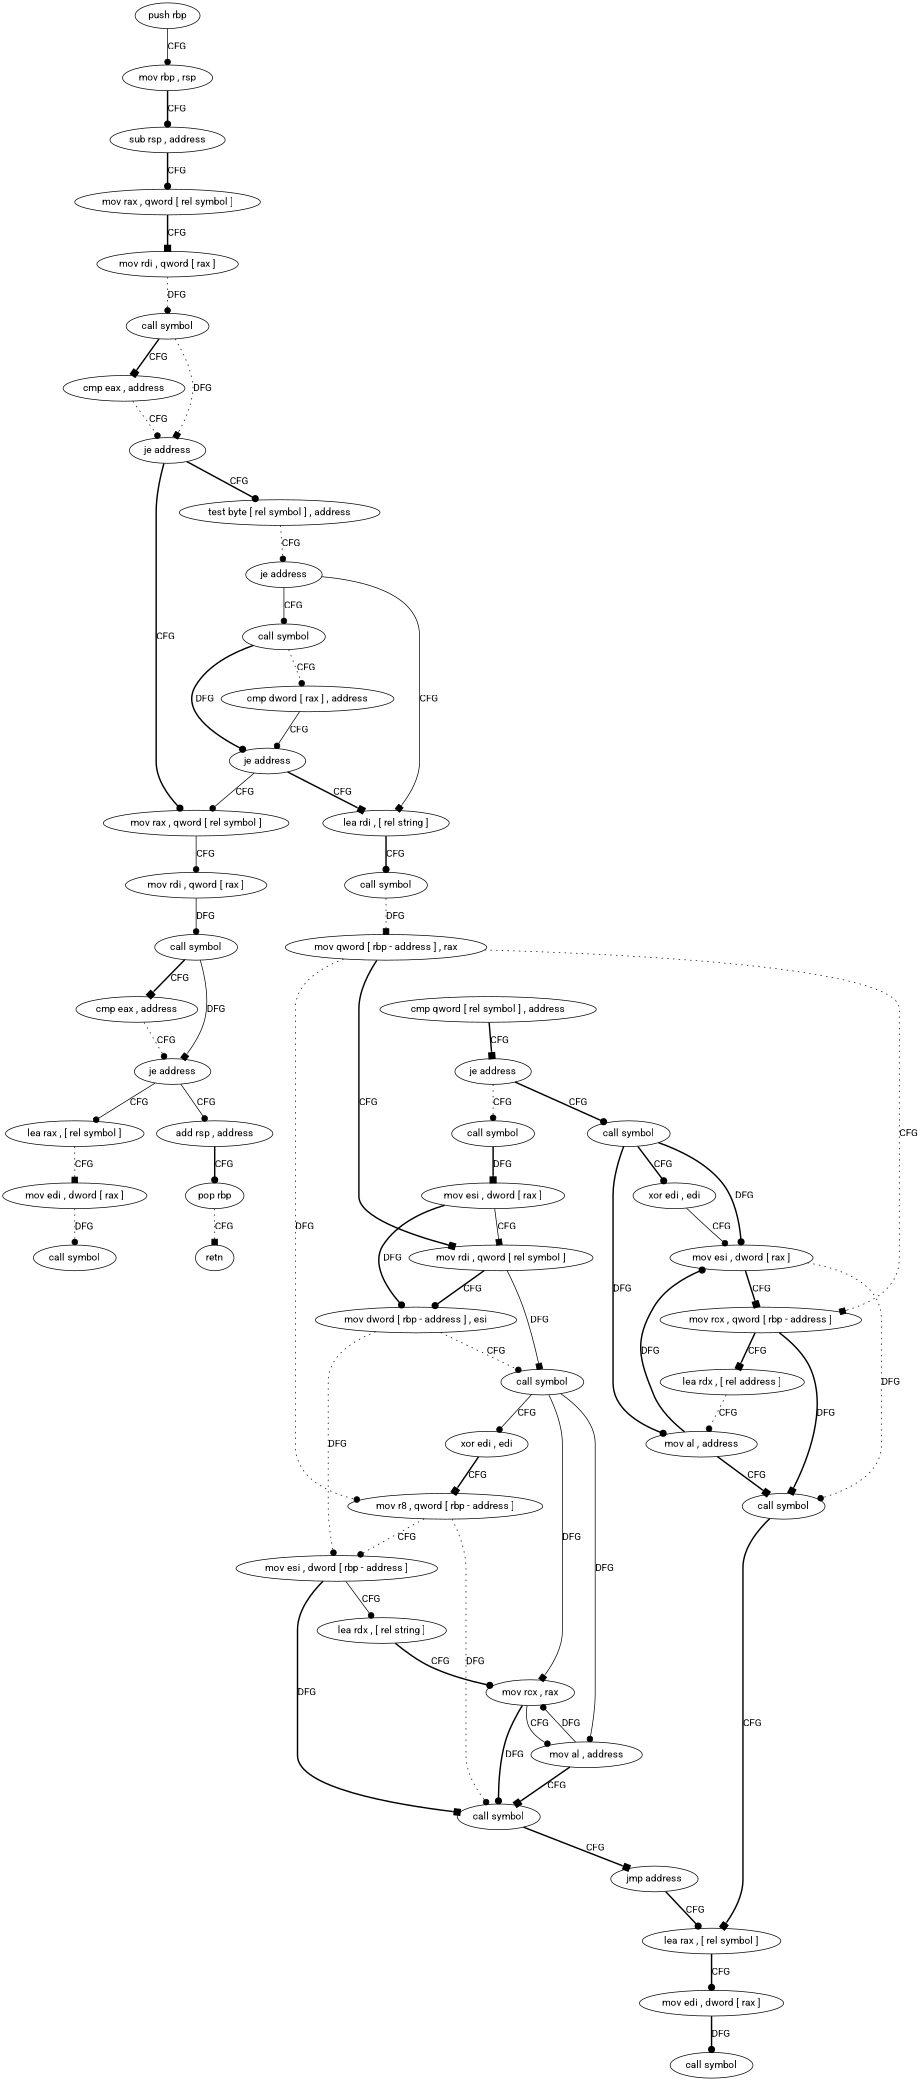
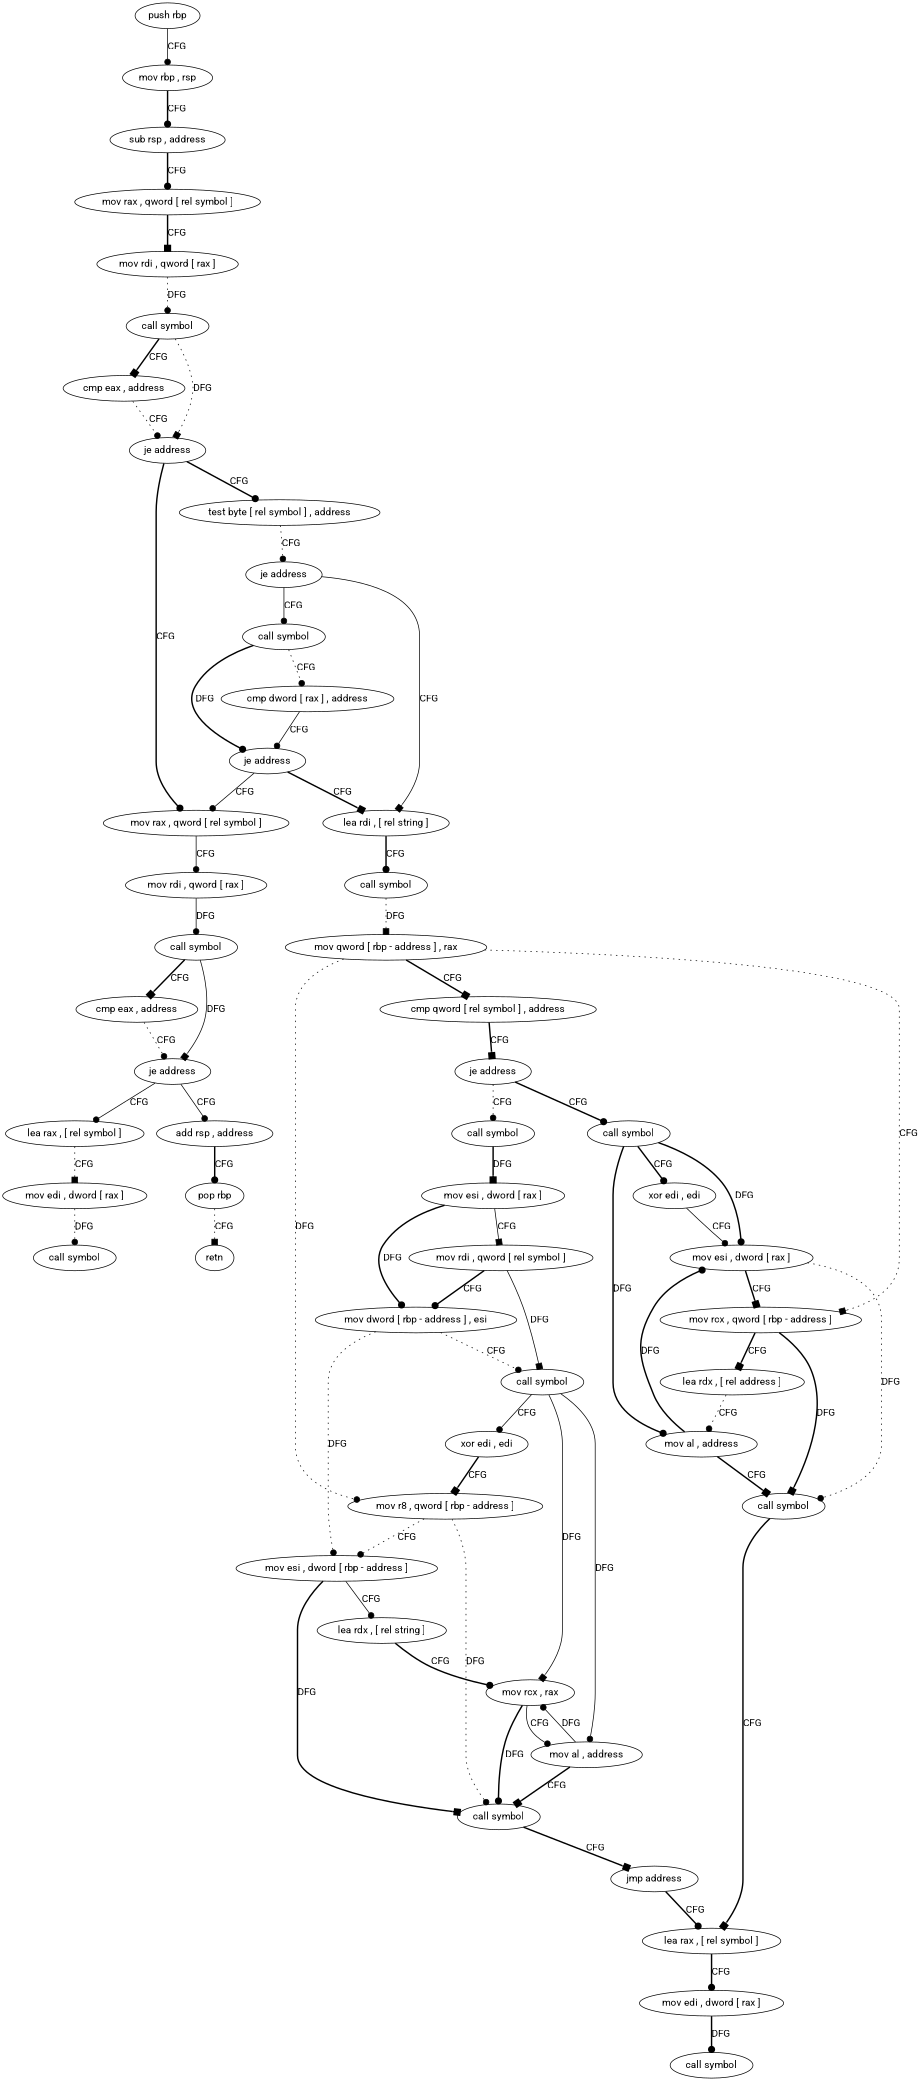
edge "mov qword [ rbp - address ] , rax" -> "mov rdi , qword [ rel symbol ]": now "mov qword [ rbp - address ] , rax" -> "cmp qword [ rel symbol ] , address"
